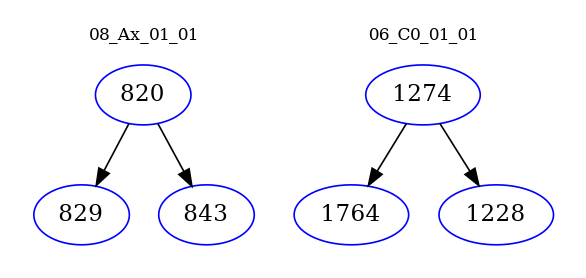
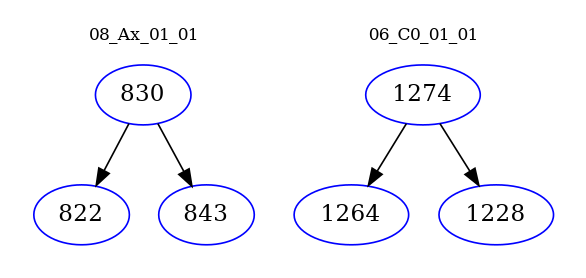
node "820": label "820" -> "830"
node "829": label "829" -> "822"
node "1764": label "1764" -> "1264"
